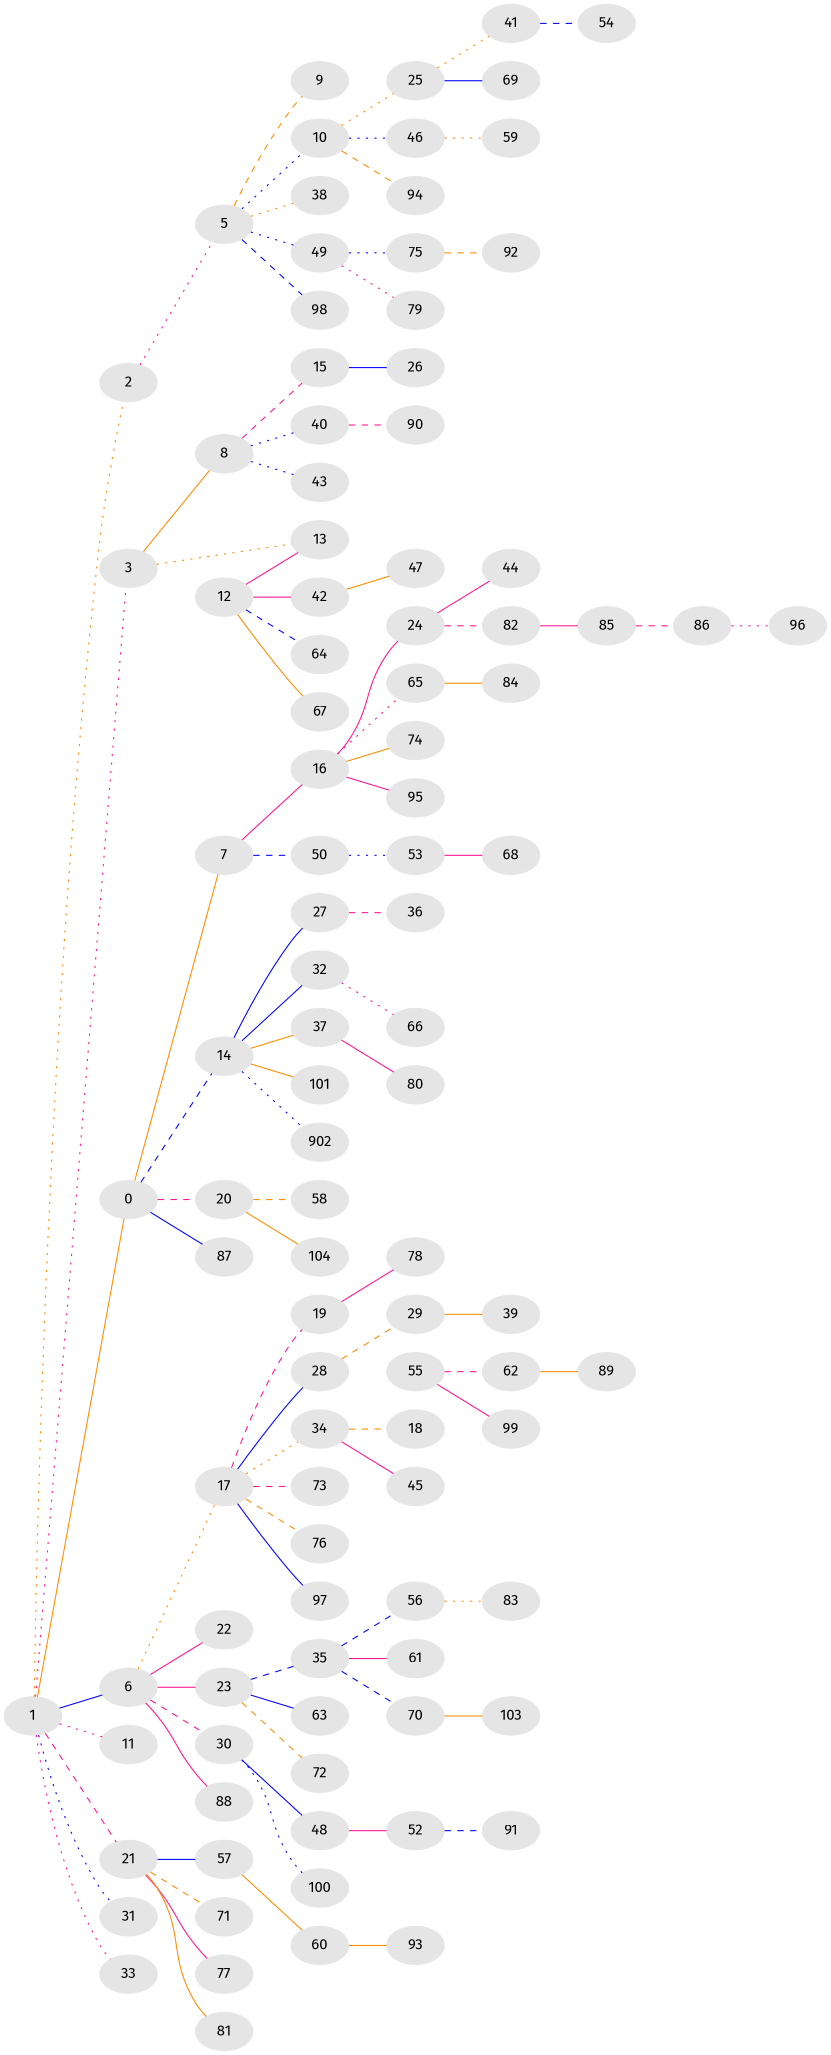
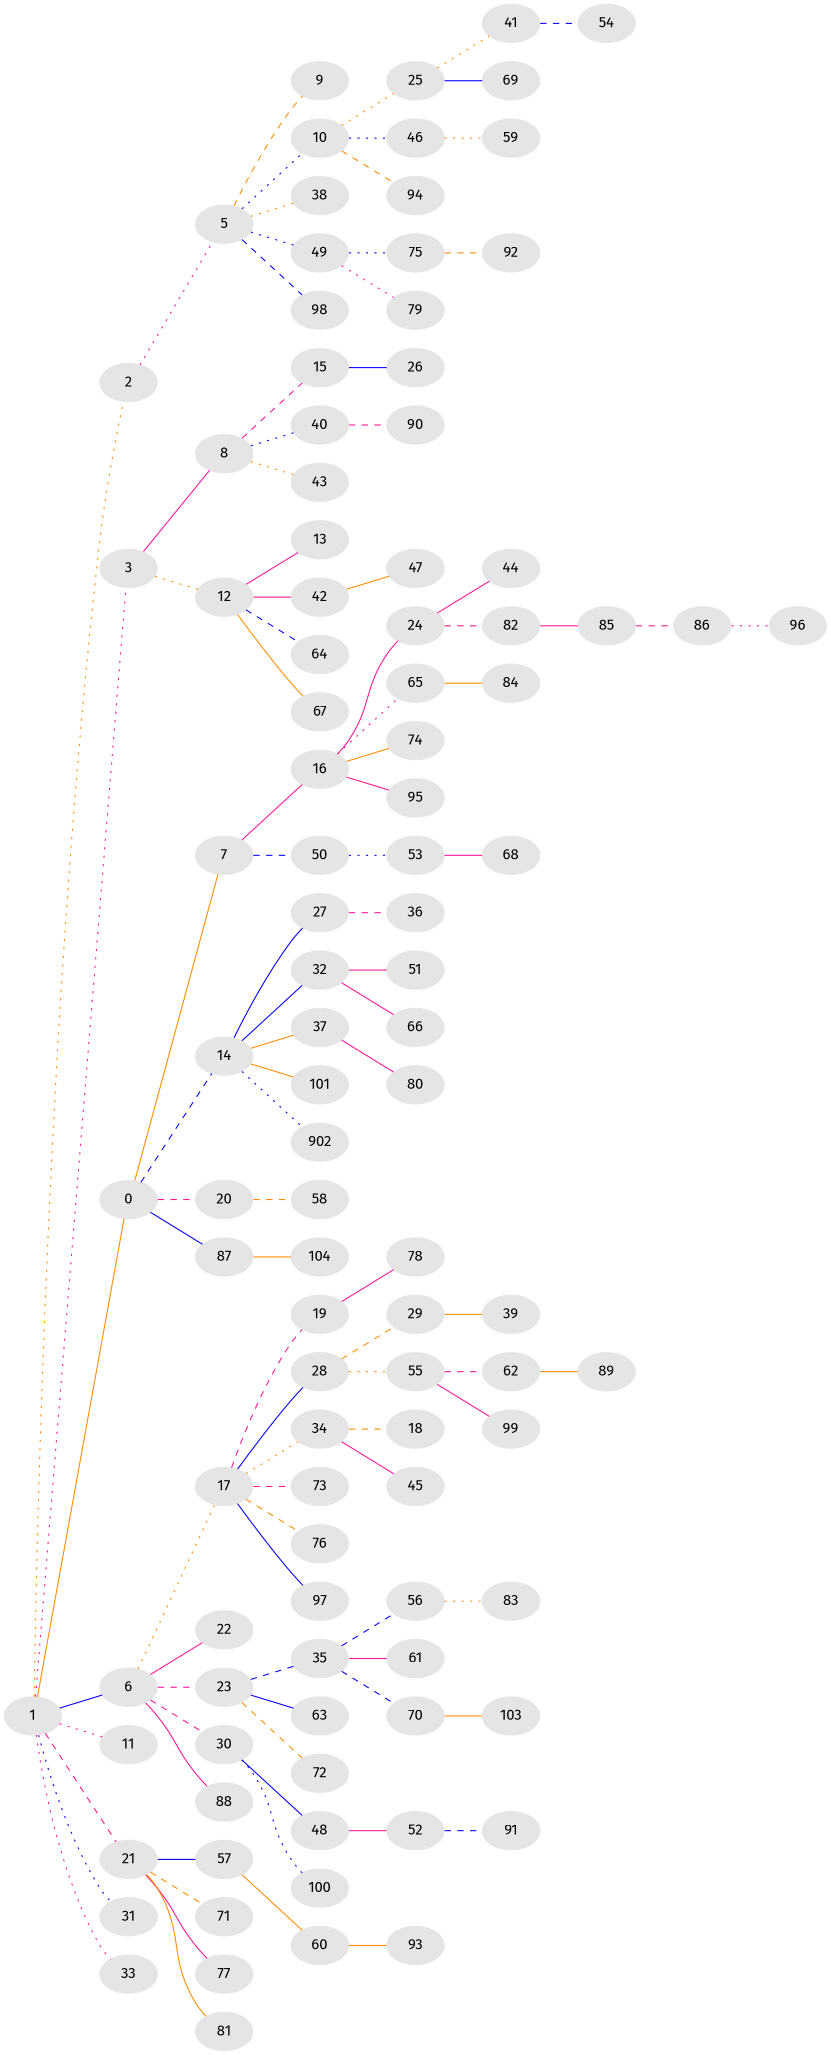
edge "8" -- "43": color blue -> darkorange
edge "8" -- "3": color darkorange -> deeppink
edge "13" -- "3": now "12" -- "3"
node "51": added
edge "32" -- "66": style dotted -> solid
edge "20" -- "104": now "87" -- "104"
edge "28" -- "55": added
edge "6" -- "23": style solid -> dashed
